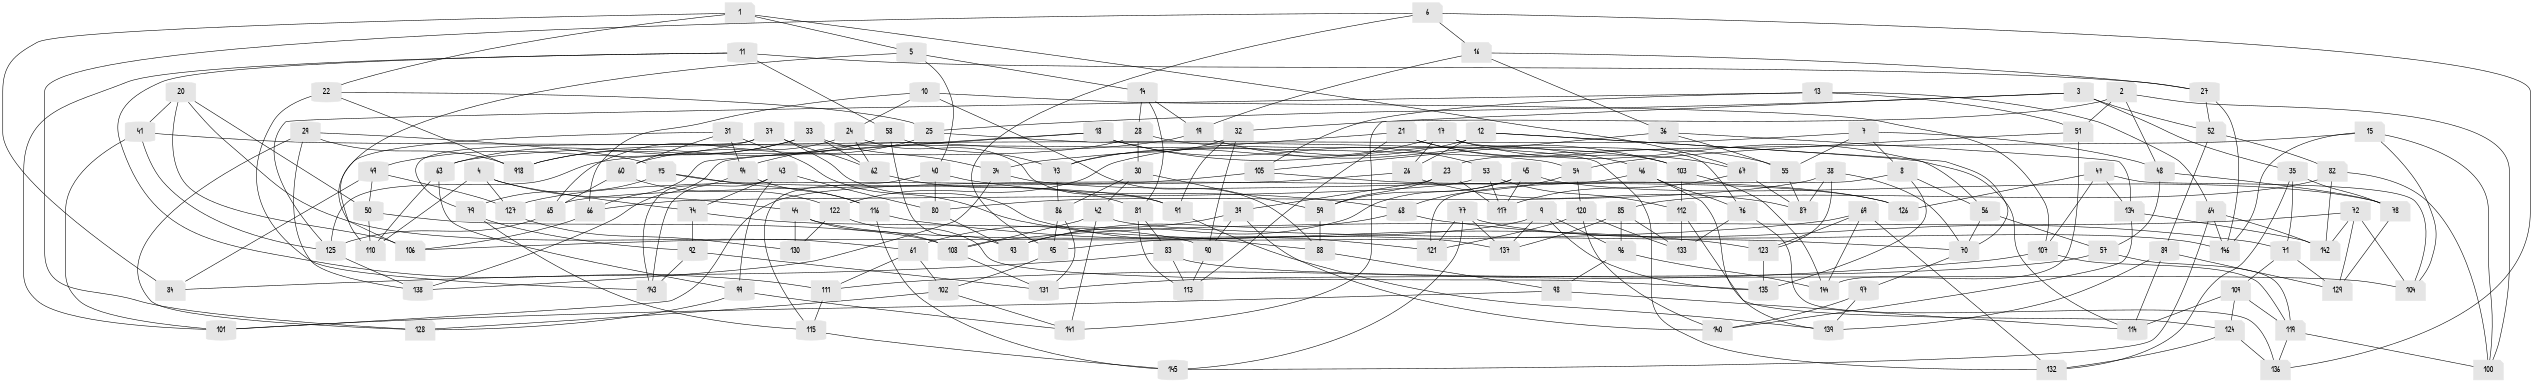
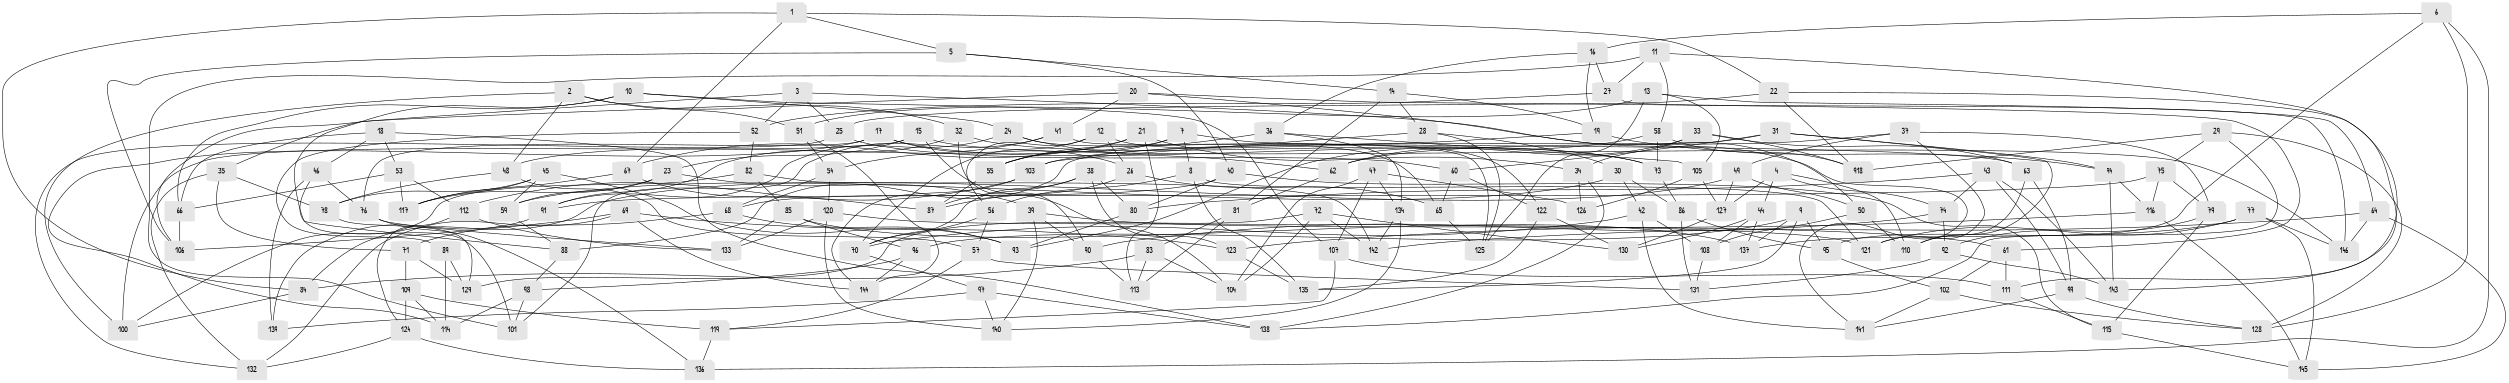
edge "72" -- "108": now "72" -- "130"
edge "125" -- "138": now "97" -- "138"
edge "89" -- "139": removed
edge "119" -- "100": now "84" -- "100"
